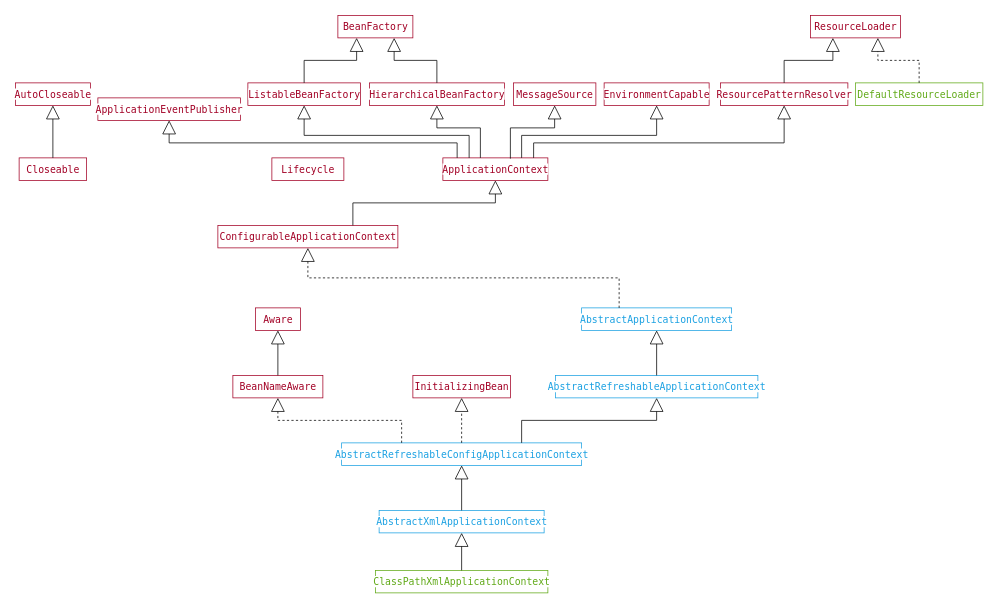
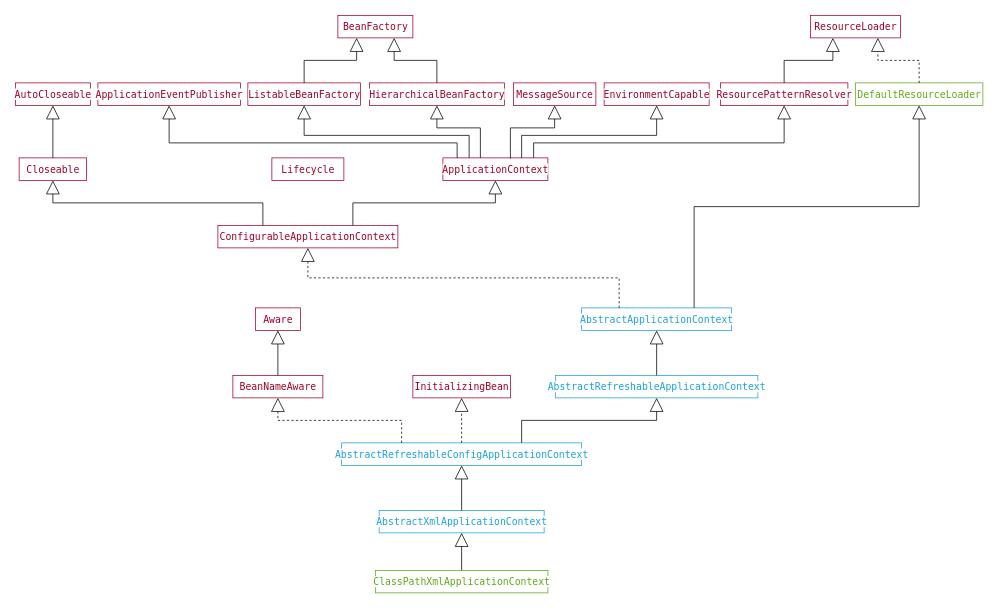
node "ApplicationEventPublisher": moved (169, 109) -> (169, 94)
edge "ConfigurableApplicationContext" -> "Closeable": added
edge "AbstractApplicationContext" -> "DefaultResourceLoader": added
